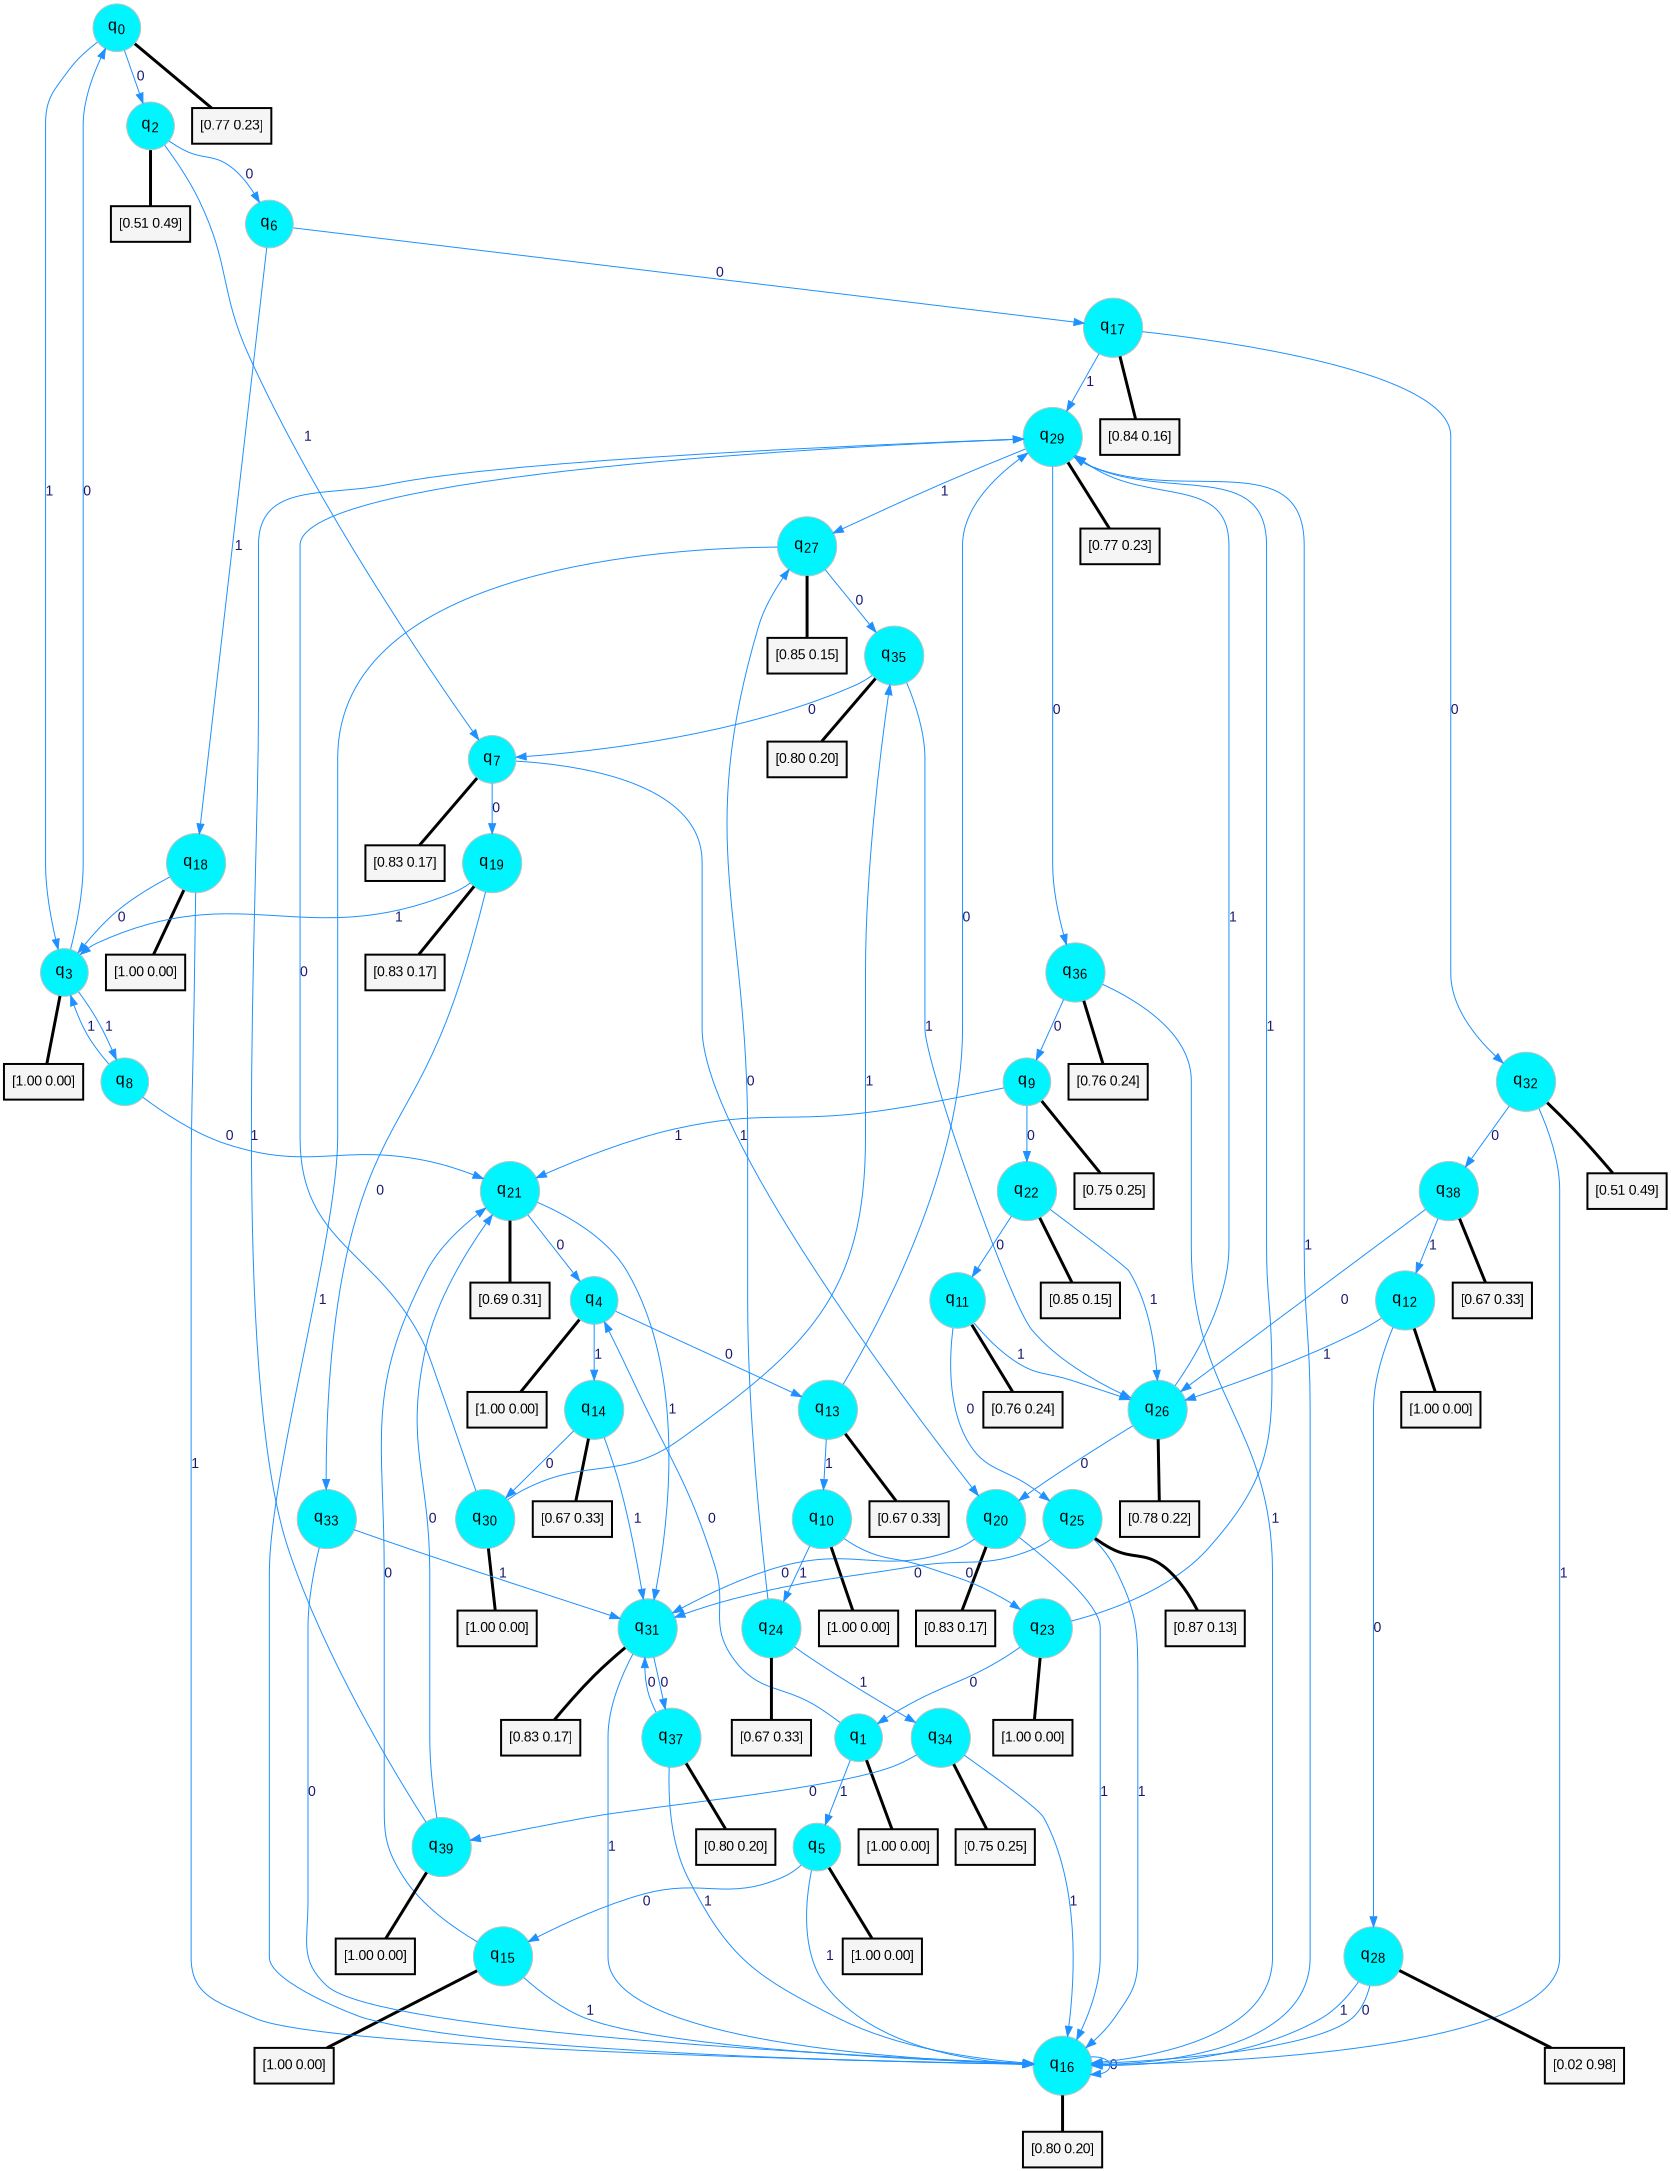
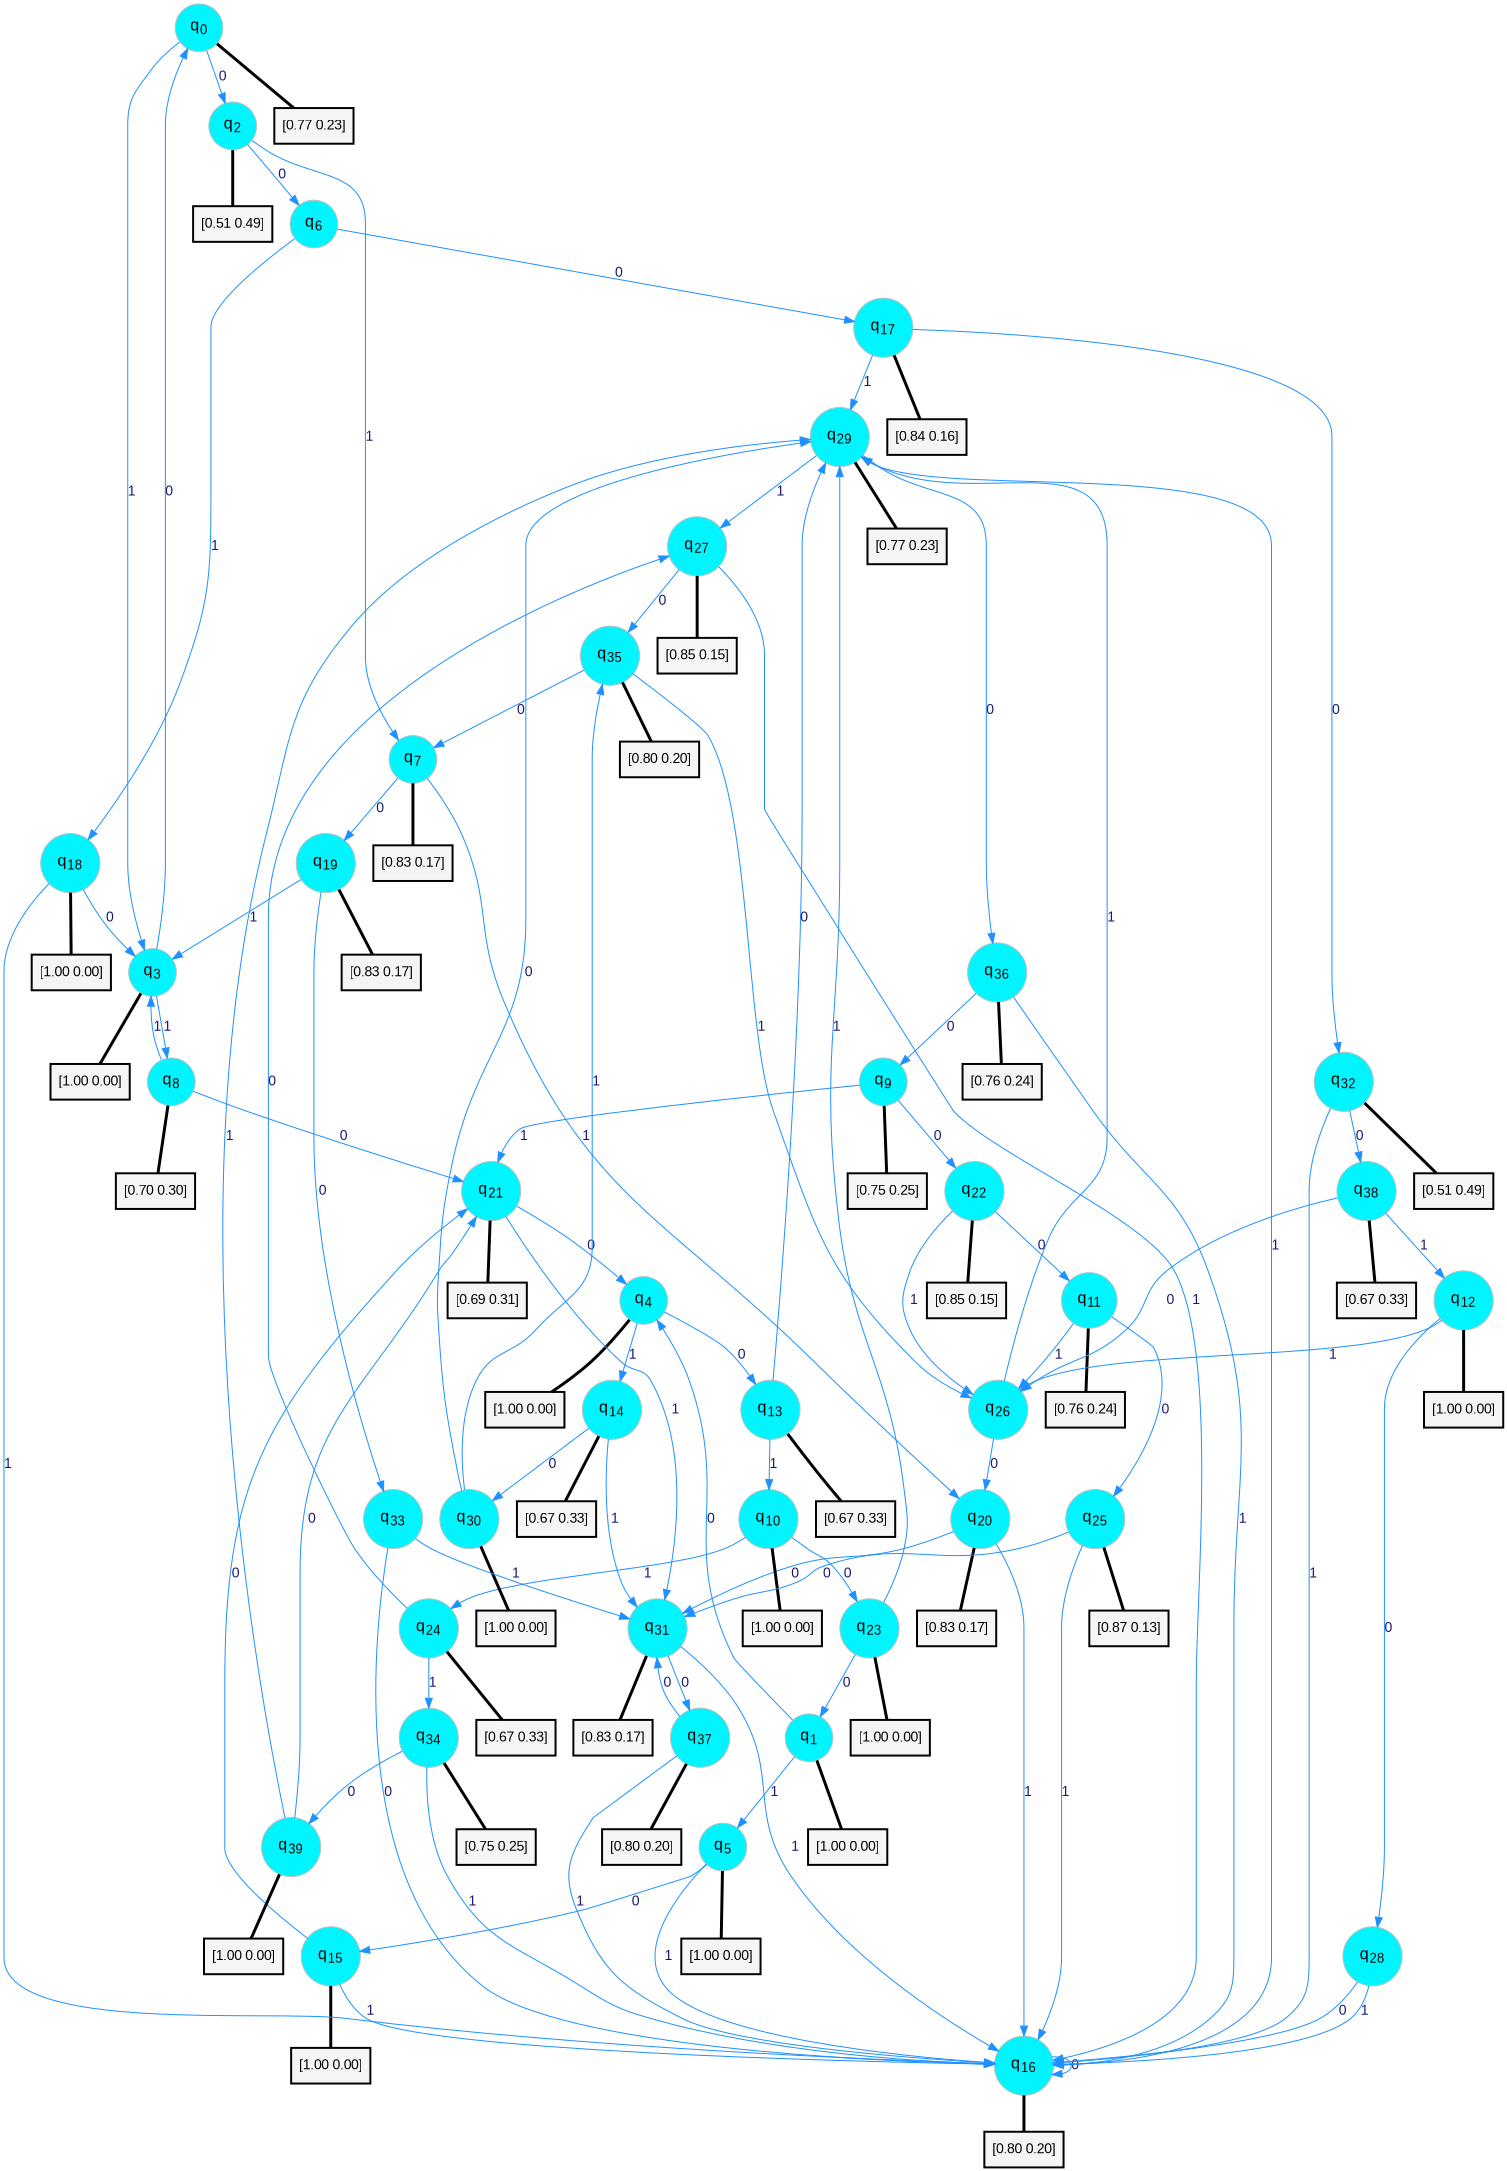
node "[0.70 0.30]": added
node "[0.78 0.22]": removed
node "[0.02 0.98]": removed
